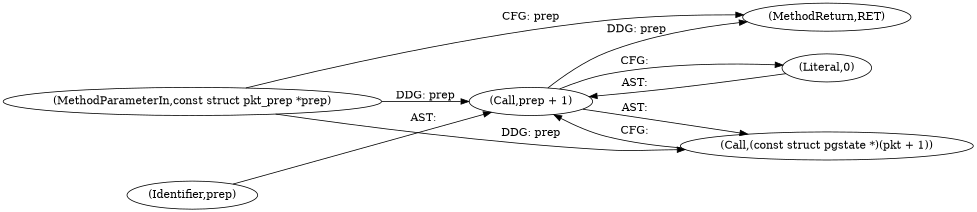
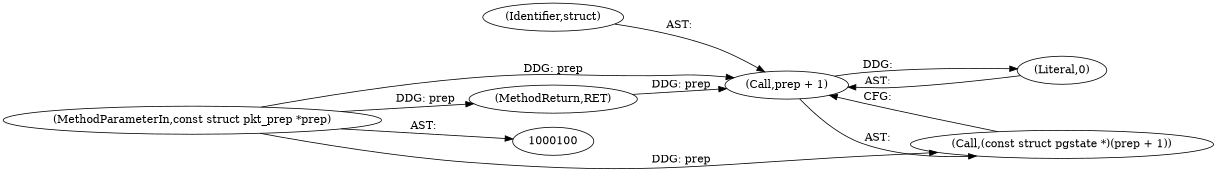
edge "(MethodParameterIn,const struct pkt_prep *prep)" -> "(MethodReturn,RET)": label "CFG: prep" -> "DDG: prep"
edge "(Call,prep + 1)" -> "(MethodReturn,RET)": reversed
edge "(Call,prep + 1)" -> "(Literal,0)": label "CFG: " -> "DDG: "
node "1000100": added
node "(Call,(const struct pgstate *)(pkt + 1))": label "(Call,(const struct pgstate *)(pkt + 1))" -> "(Call,(const struct pgstate *)(prep + 1))"
node "(Identifier,prep)": label "(Identifier,prep)" -> "(Identifier,struct)"
